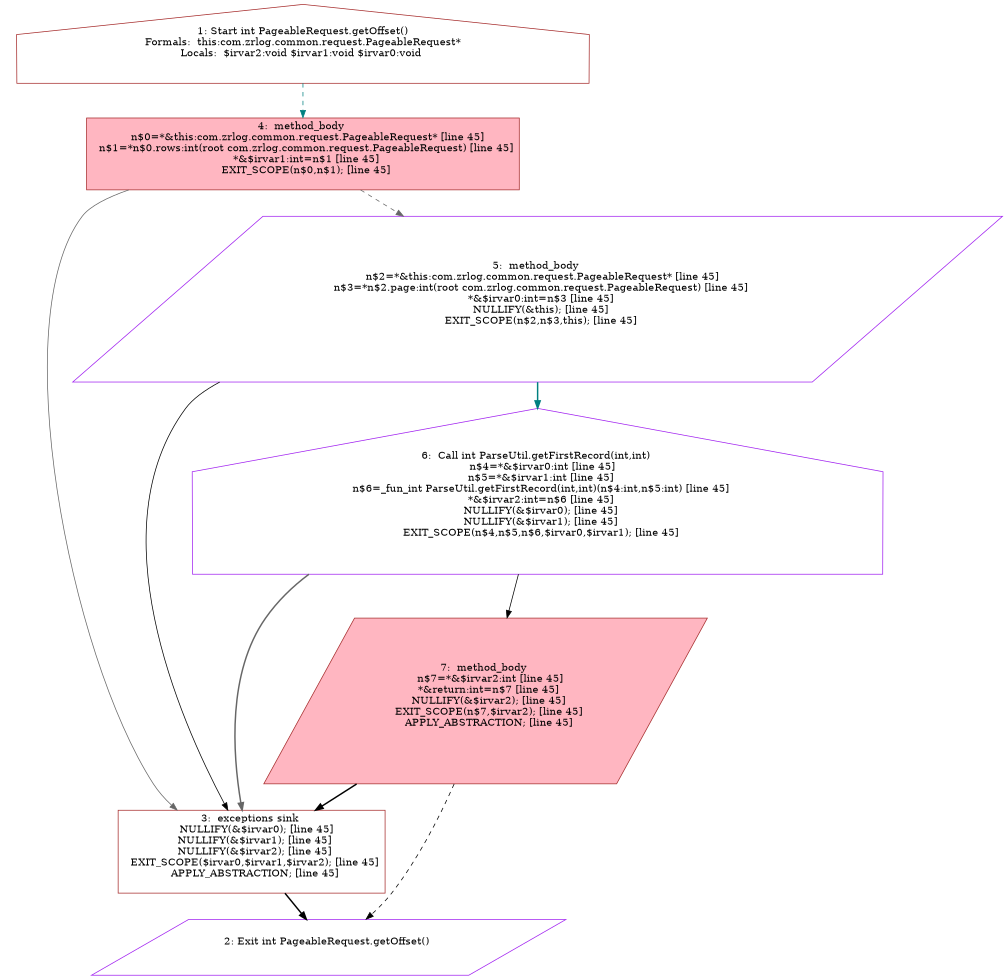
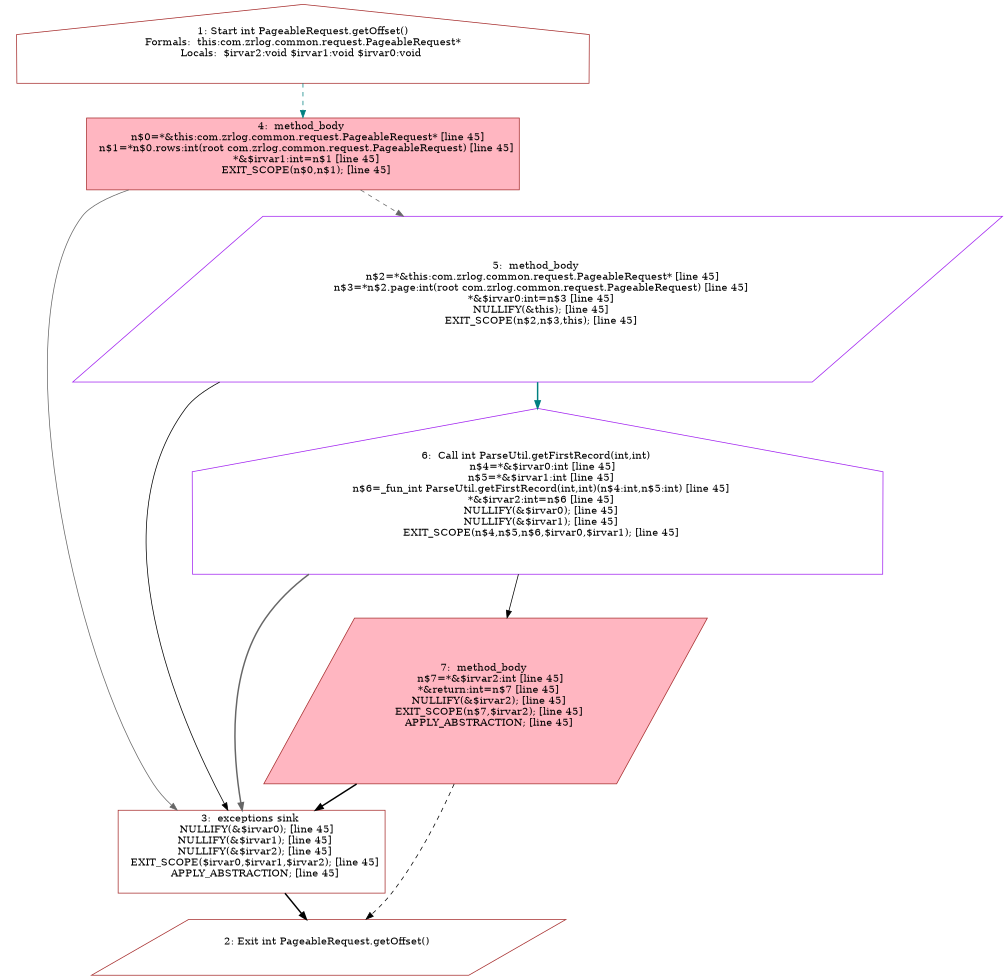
node "2: Exit int PageableRequest.getOffset()": color purple -> brown
